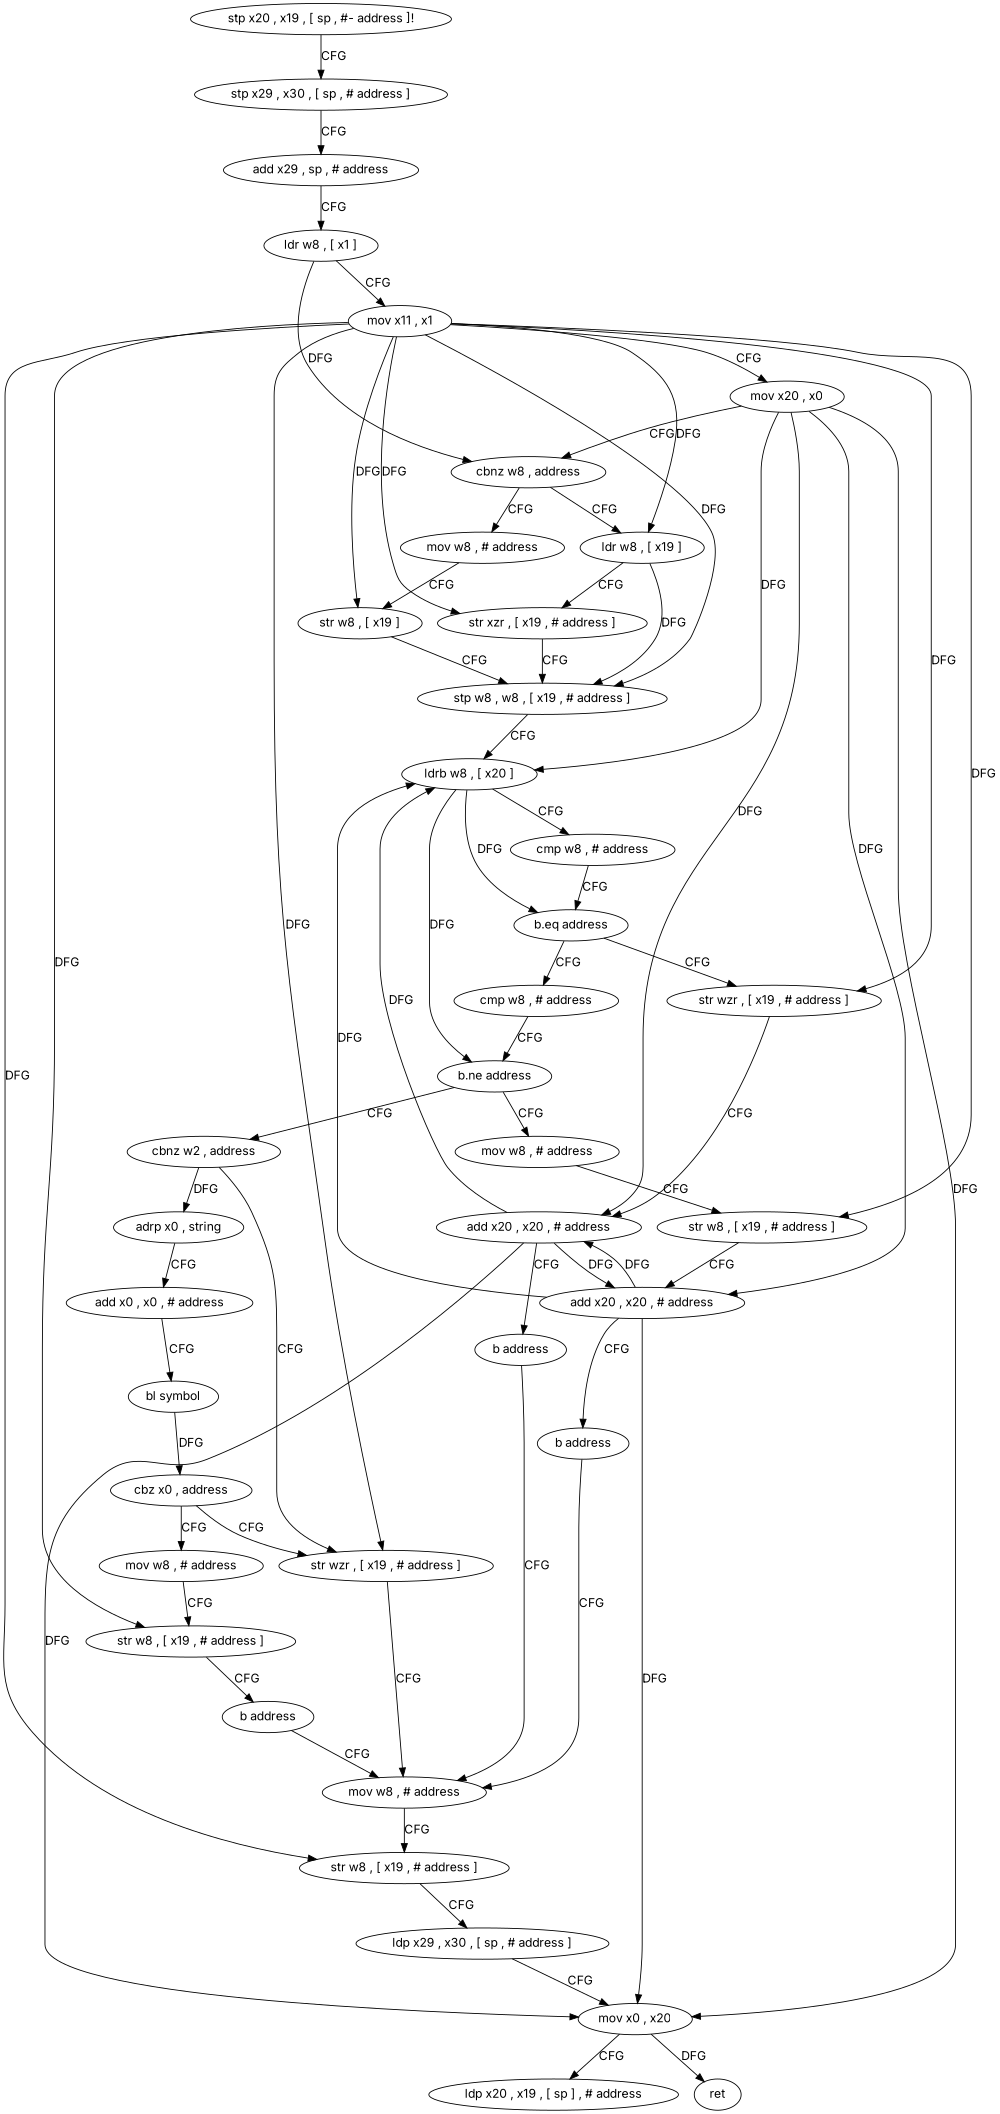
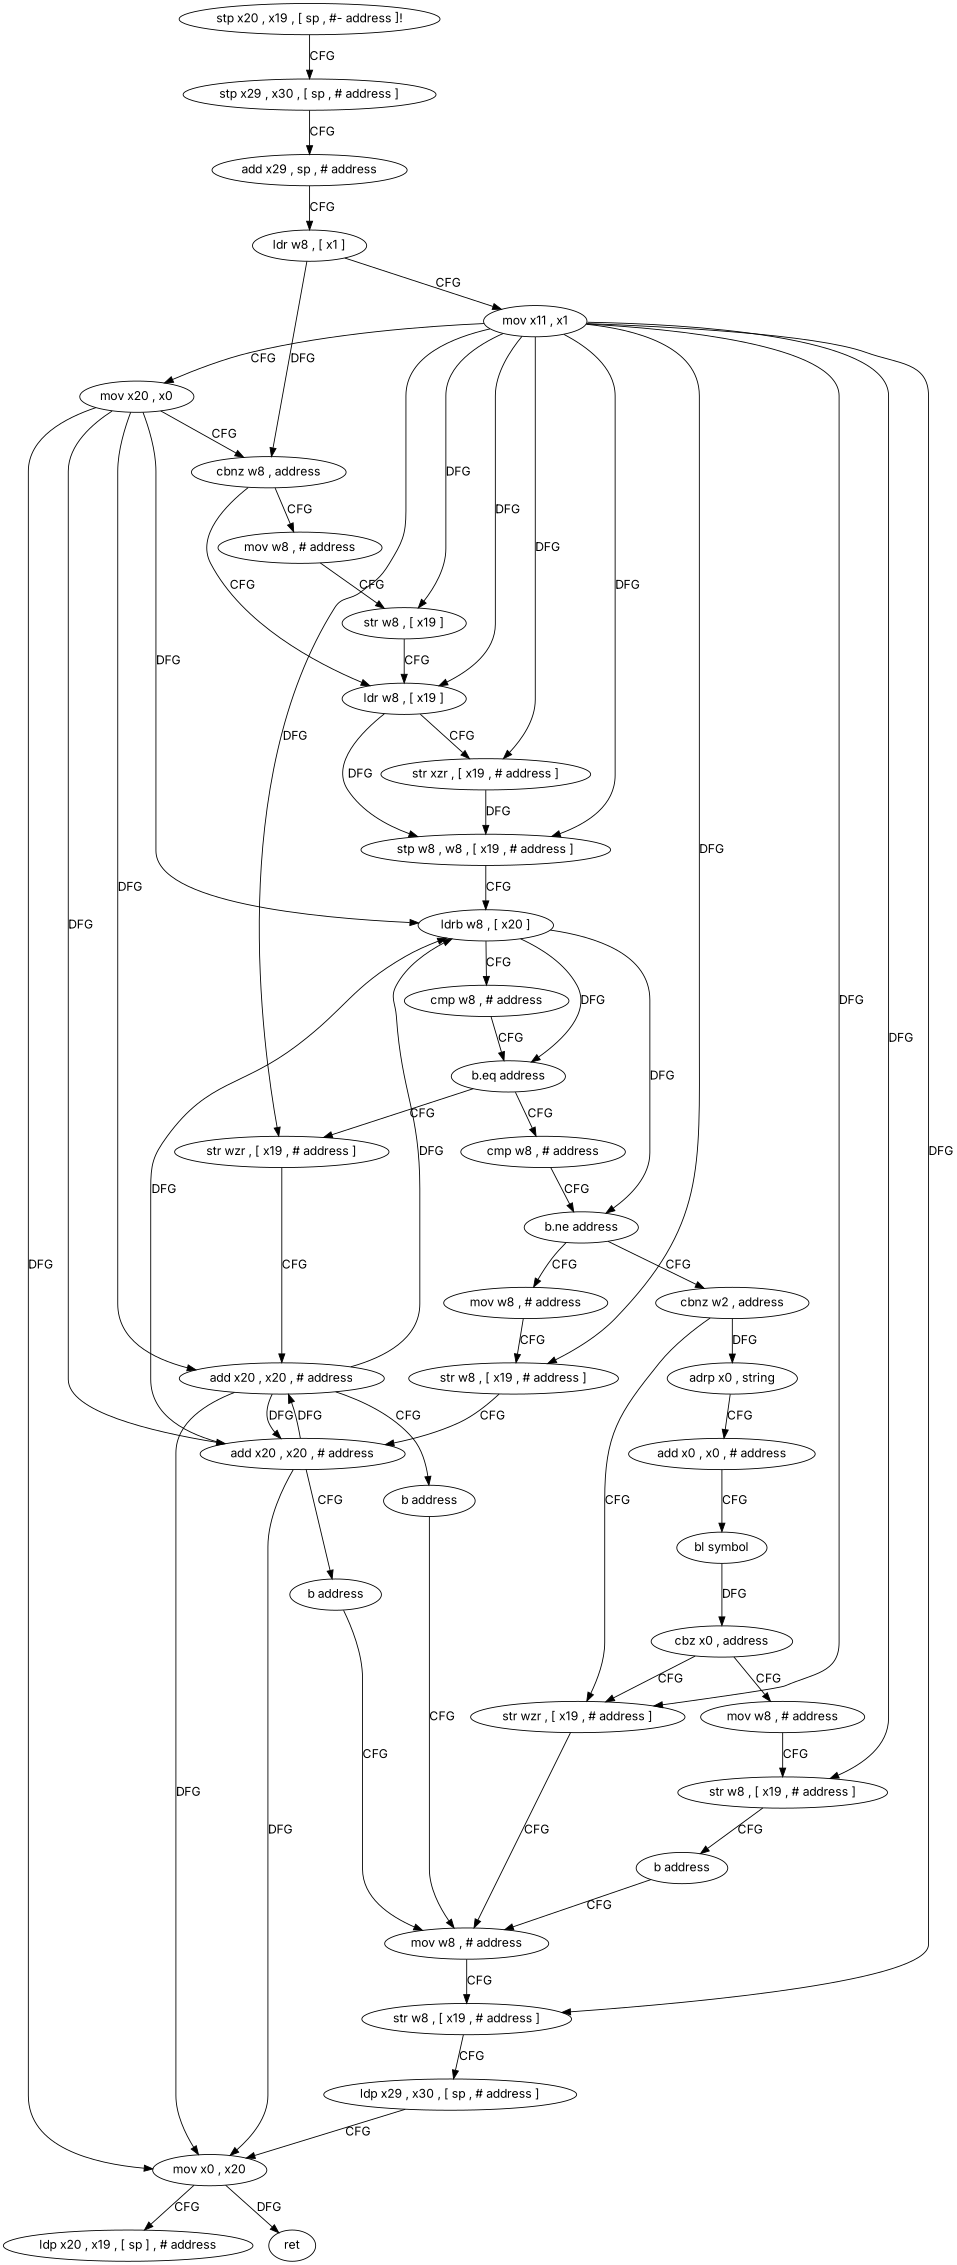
edge "str w8 , [ x19 ]" -> "stp w8 , w8 , [ x19 , # address ]": now "str w8 , [ x19 ]" -> "ldr w8 , [ x19 ]"
edge "str xzr , [ x19 , # address ]" -> "stp w8 , w8 , [ x19 , # address ]": label "CFG" -> "DFG"
